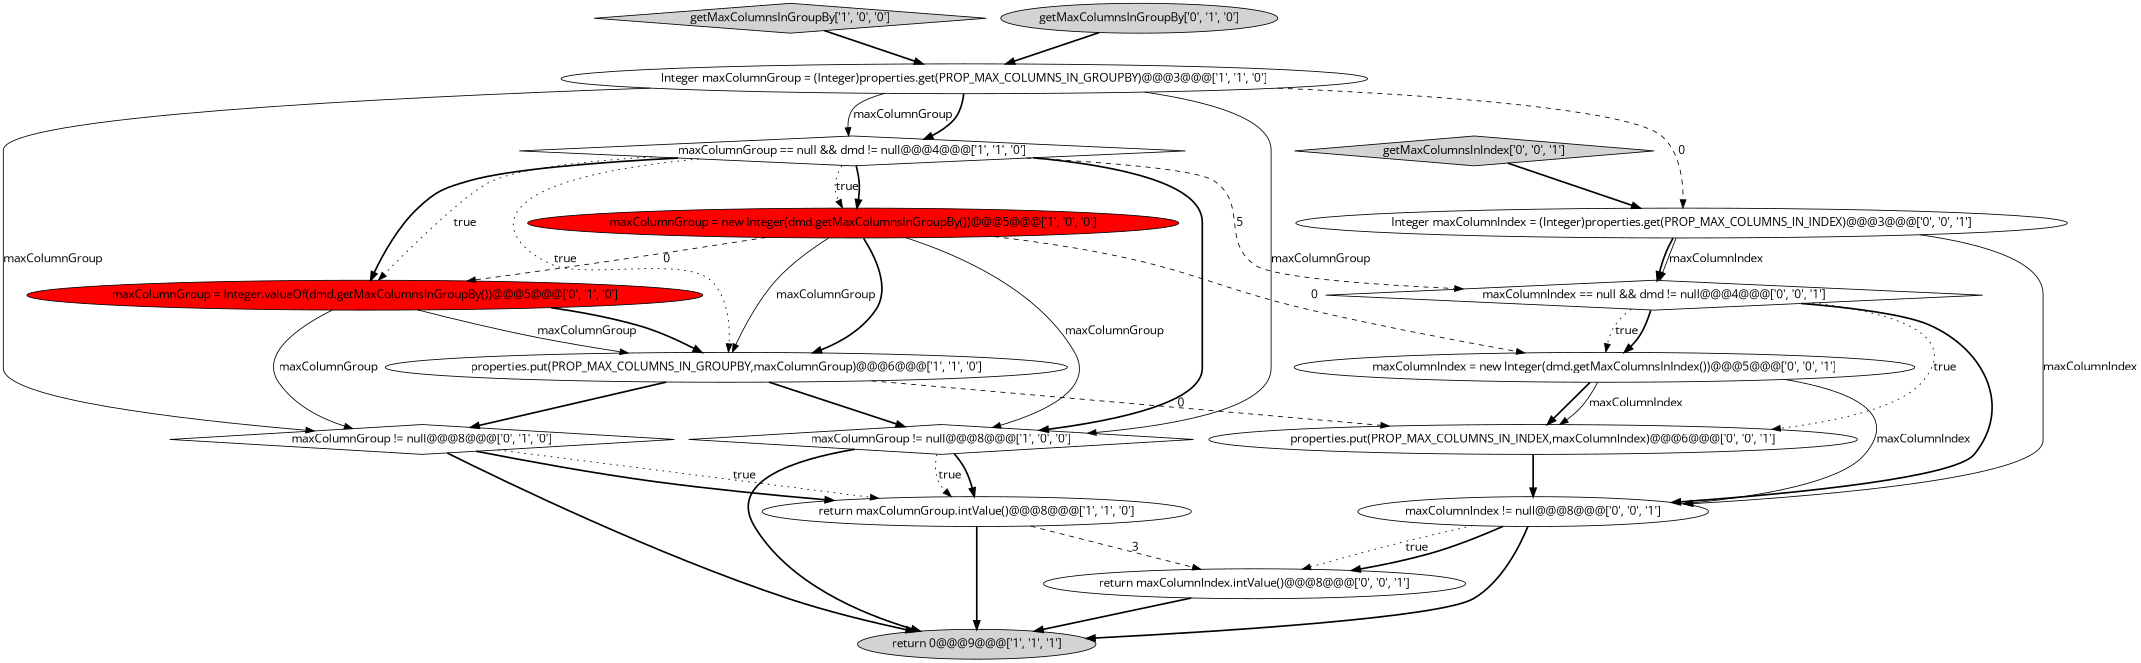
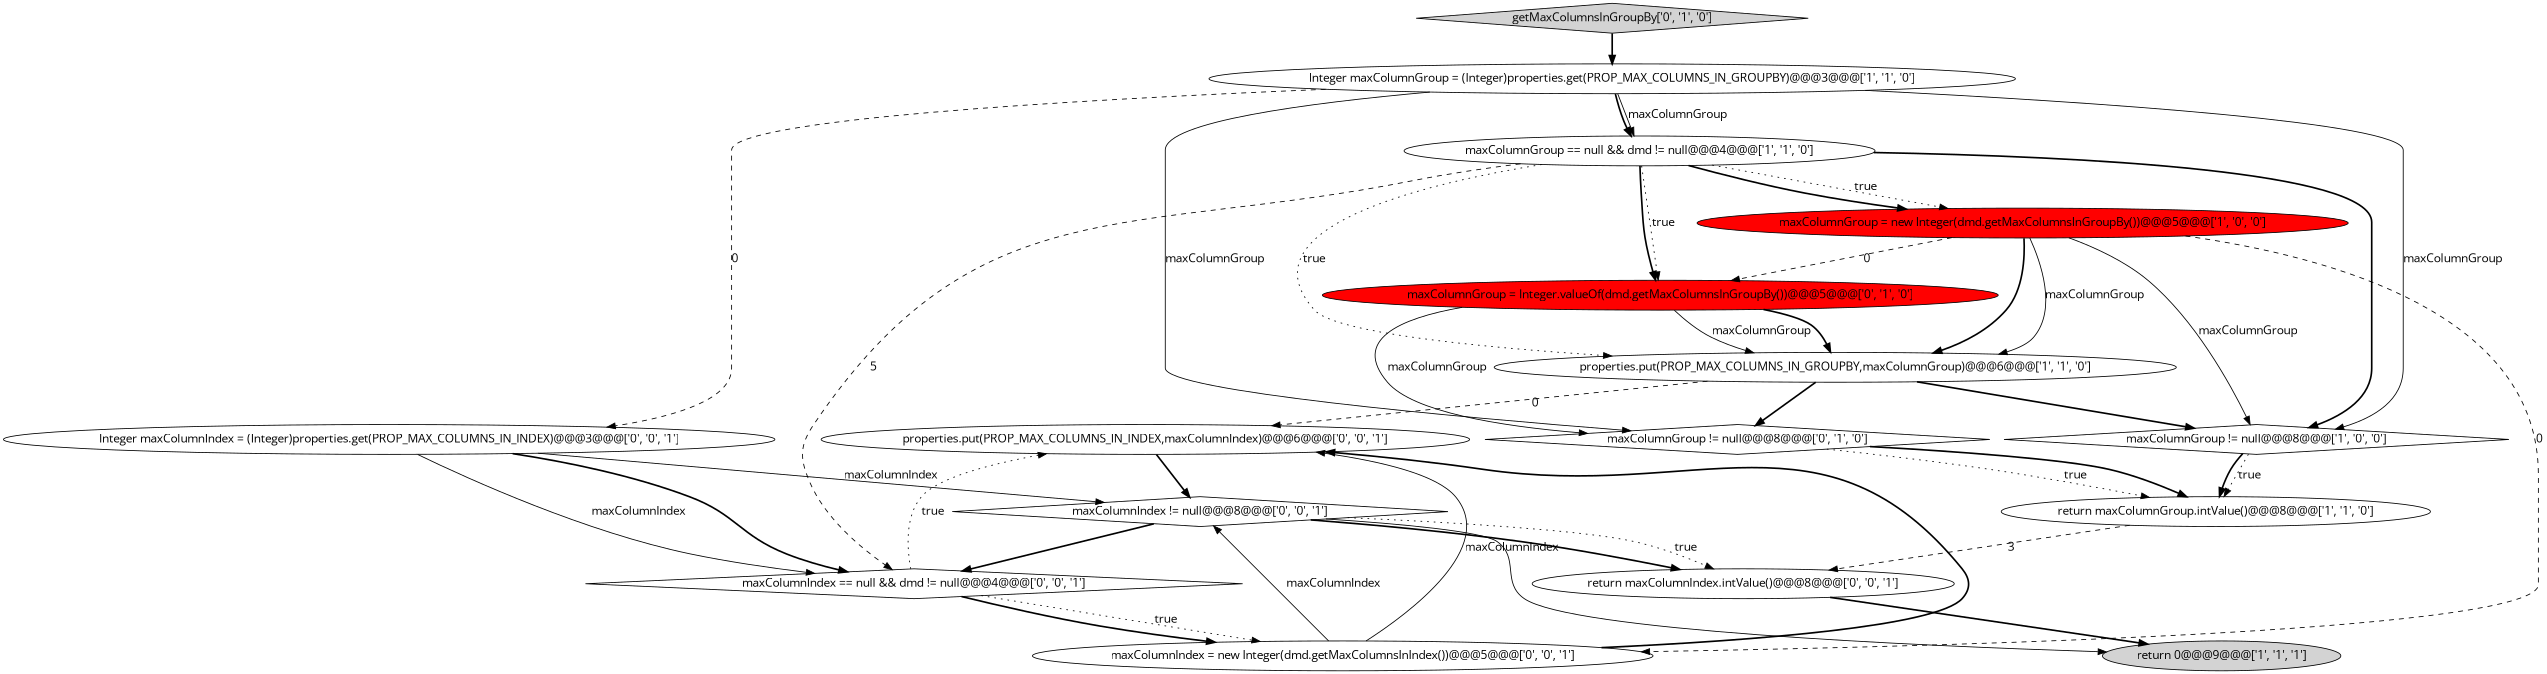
node "getMaxColumnsInGroupBy['1', '0', '0']": removed
node "getMaxColumnsInGroupBy['0', '1', '0']": shape ellipse -> diamond
node "maxColumnGroup == null && dmd != null@@@4@@@['1', '1', '0']": shape diamond -> ellipse
node "getMaxColumnsInIndex['0', '0', '1']": removed
edge "maxColumnIndex == null && dmd != null@@@4@@@['0', '0', '1']" -> "maxColumnIndex != null@@@8@@@['0', '0', '1']": reversed
node "maxColumnIndex != null@@@8@@@['0', '0', '1']": shape ellipse -> diamond
edge "maxColumnGroup != null@@@8@@@['1', '0', '0']" -> "return 0@@@9@@@['1', '1', '1']": removed
edge "maxColumnGroup != null@@@8@@@['0', '1', '0']" -> "return 0@@@9@@@['1', '1', '1']": removed
edge "return maxColumnGroup.intValue()@@@8@@@['1', '1', '0']" -> "return 0@@@9@@@['1', '1', '1']": removed
edge "maxColumnIndex != null@@@8@@@['0', '0', '1']" -> "return 0@@@9@@@['1', '1', '1']": style bold -> solid
